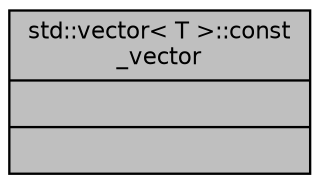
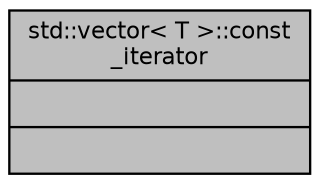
node "std::vector< T >::const": text "_vector" -> "_iterator"
